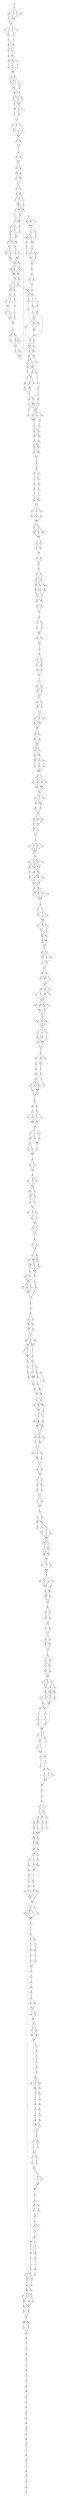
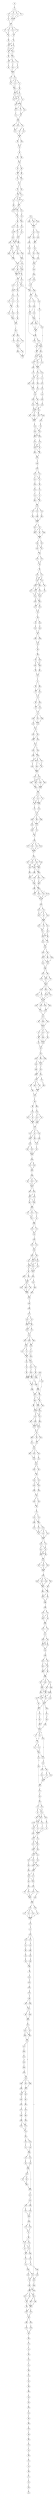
node "S286": added
